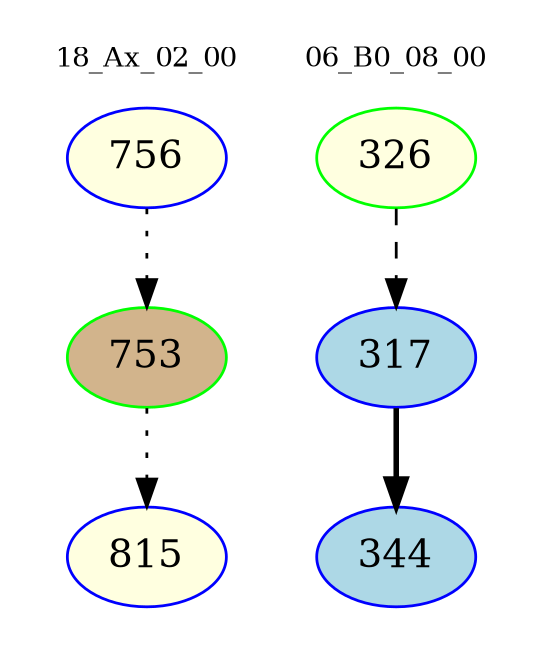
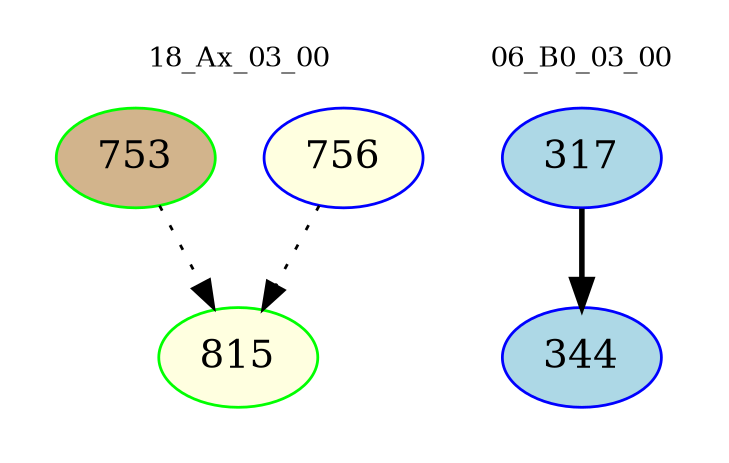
cluster "18_Ax_02_00": label "18_Ax_02_00" -> "18_Ax_03_00"
cluster "06_B0_08_00": label "06_B0_08_00" -> "06_B0_03_00"
node "326": removed
edge "756" -> "753": now "756" -> "815"
node "815": color blue -> green
